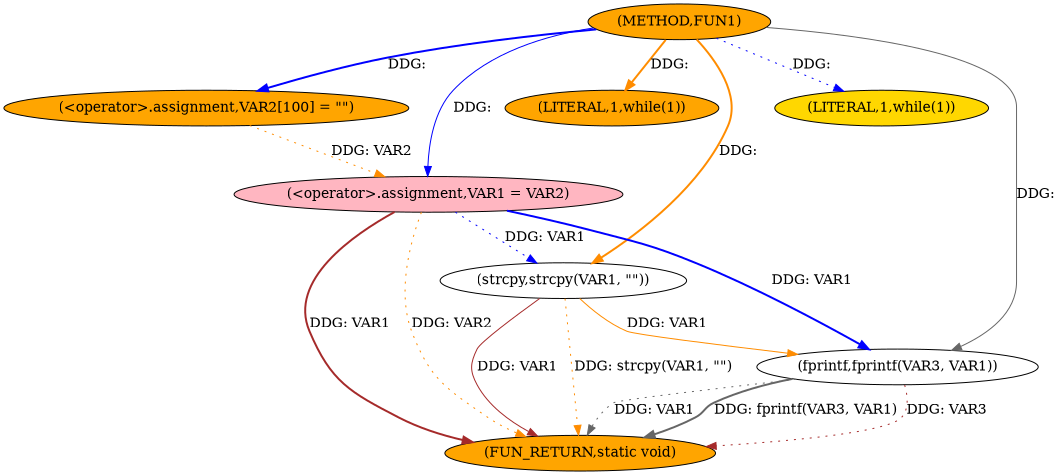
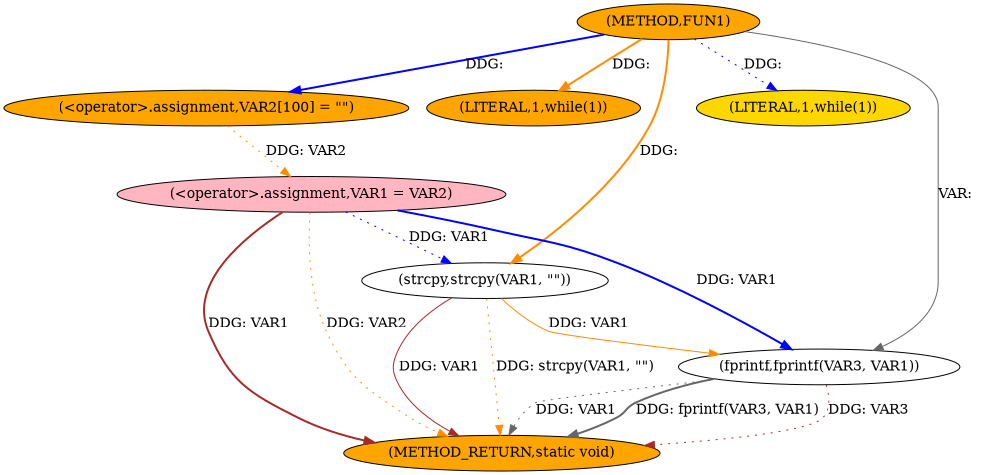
edge "(METHOD,FUN1)" -> "(<operator>.assignment,VAR1 = VAR2)": removed, label "DDG:"
edge "(METHOD,FUN1)" -> "(fprintf,fprintf(VAR3, VAR1))": label "DDG: " -> "VAR: "
node "(FUN_RETURN,static void)": label "(FUN_RETURN,static void)" -> "(METHOD_RETURN,static void)"
